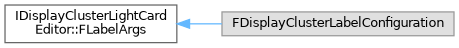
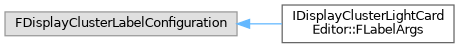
edge "FDisplayClusterLabelConfiguration" -> "IDisplayClusterLightCard Editor::FLabelArgs": reversed
